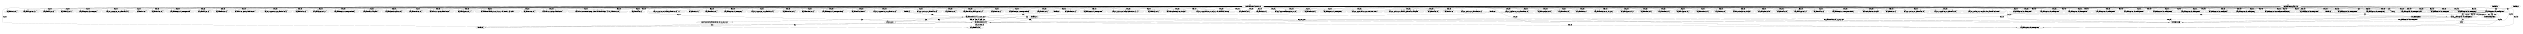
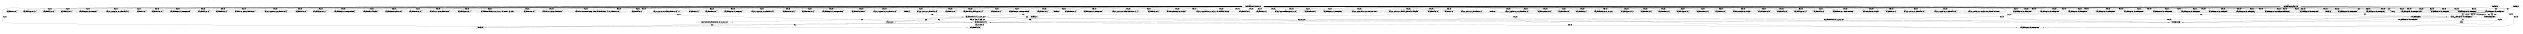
node "(Call,pdf_name_eq(ctx, s, PDF_NAME_Luminosity))": label "(Call,pdf_name_eq(ctx, s, PDF_NAME_Luminosity))" -> "(Call,pdf_name_eq(ctx, s, PDF_OPM_Luminosity))"
